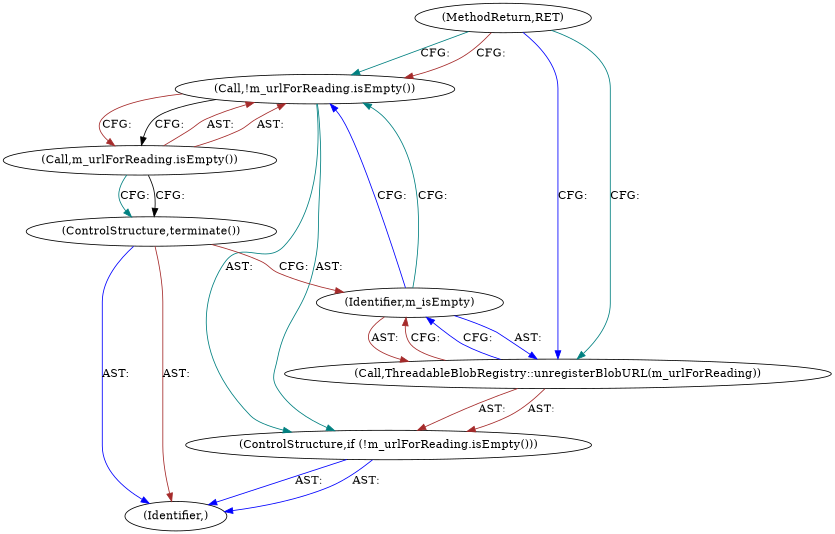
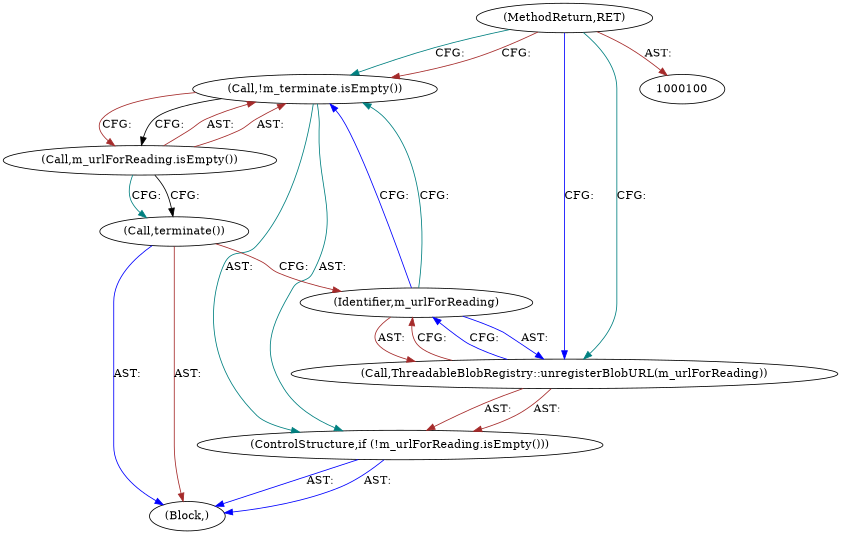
node "(Call,!m_urlForReading.isEmpty())": label "(Call,!m_urlForReading.isEmpty())" -> "(Call,!m_terminate.isEmpty())"
node "1000100": added
node "(ControlStructure,terminate())": label "(ControlStructure,terminate())" -> "(Call,terminate())"
node "(Identifier,m_isEmpty)": label "(Identifier,m_isEmpty)" -> "(Identifier,m_urlForReading)"
node "(Identifier,)": label "(Identifier,)" -> "(Block,)"
